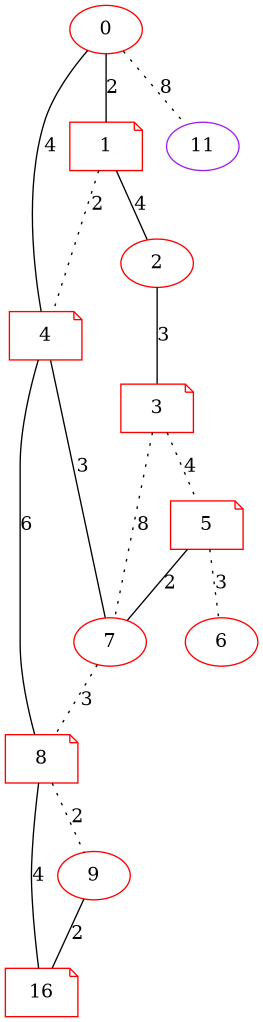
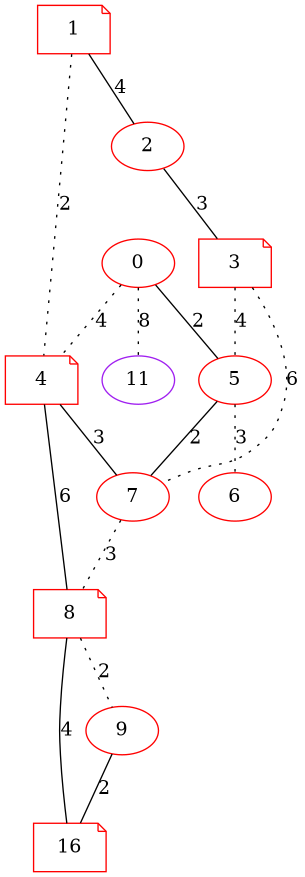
edge "0" -- "1": now "0" -- "5"
edge "0" -- "4": style solid -> dotted
edge "3" -- "7": label "8" -> "6"
node "5": shape note -> ellipse
